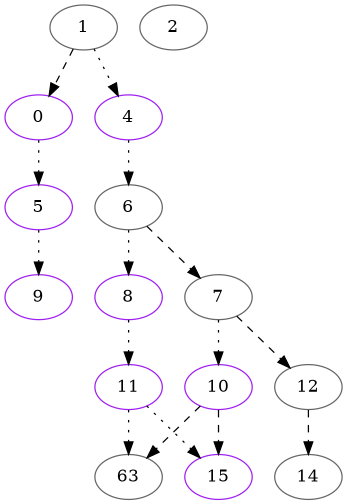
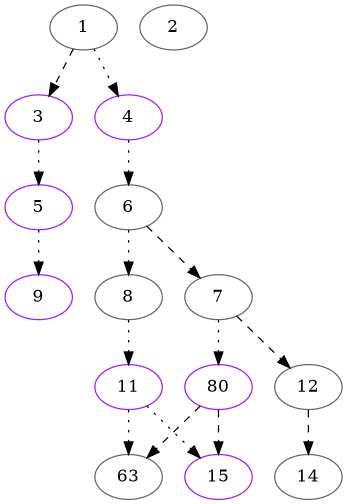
node "0": label "0" -> "3"
node "8": color purple -> gray40
node "10": label "10" -> "80"
